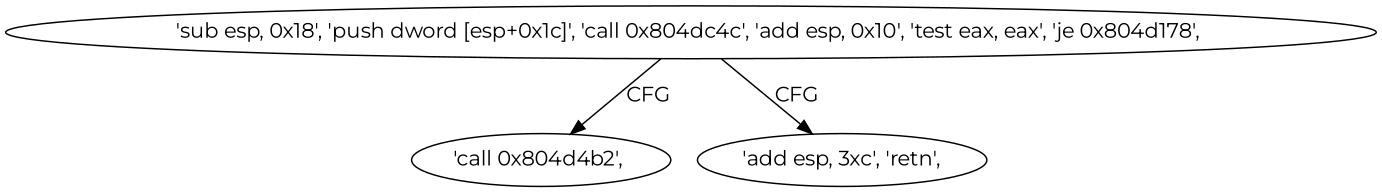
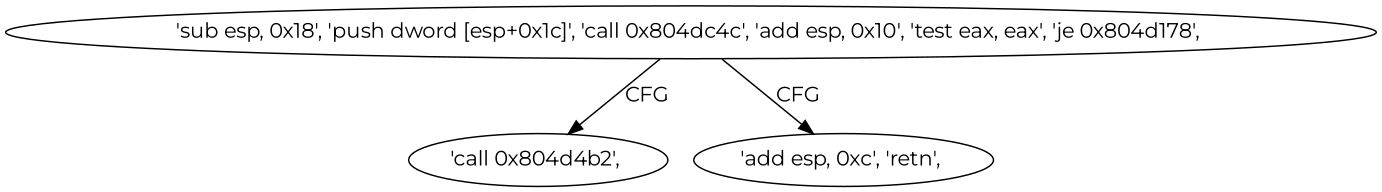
node "'add esp, 3xc', 'retn',": label "'add esp, 3xc', 'retn'," -> "'add esp, 0xc', 'retn',"
